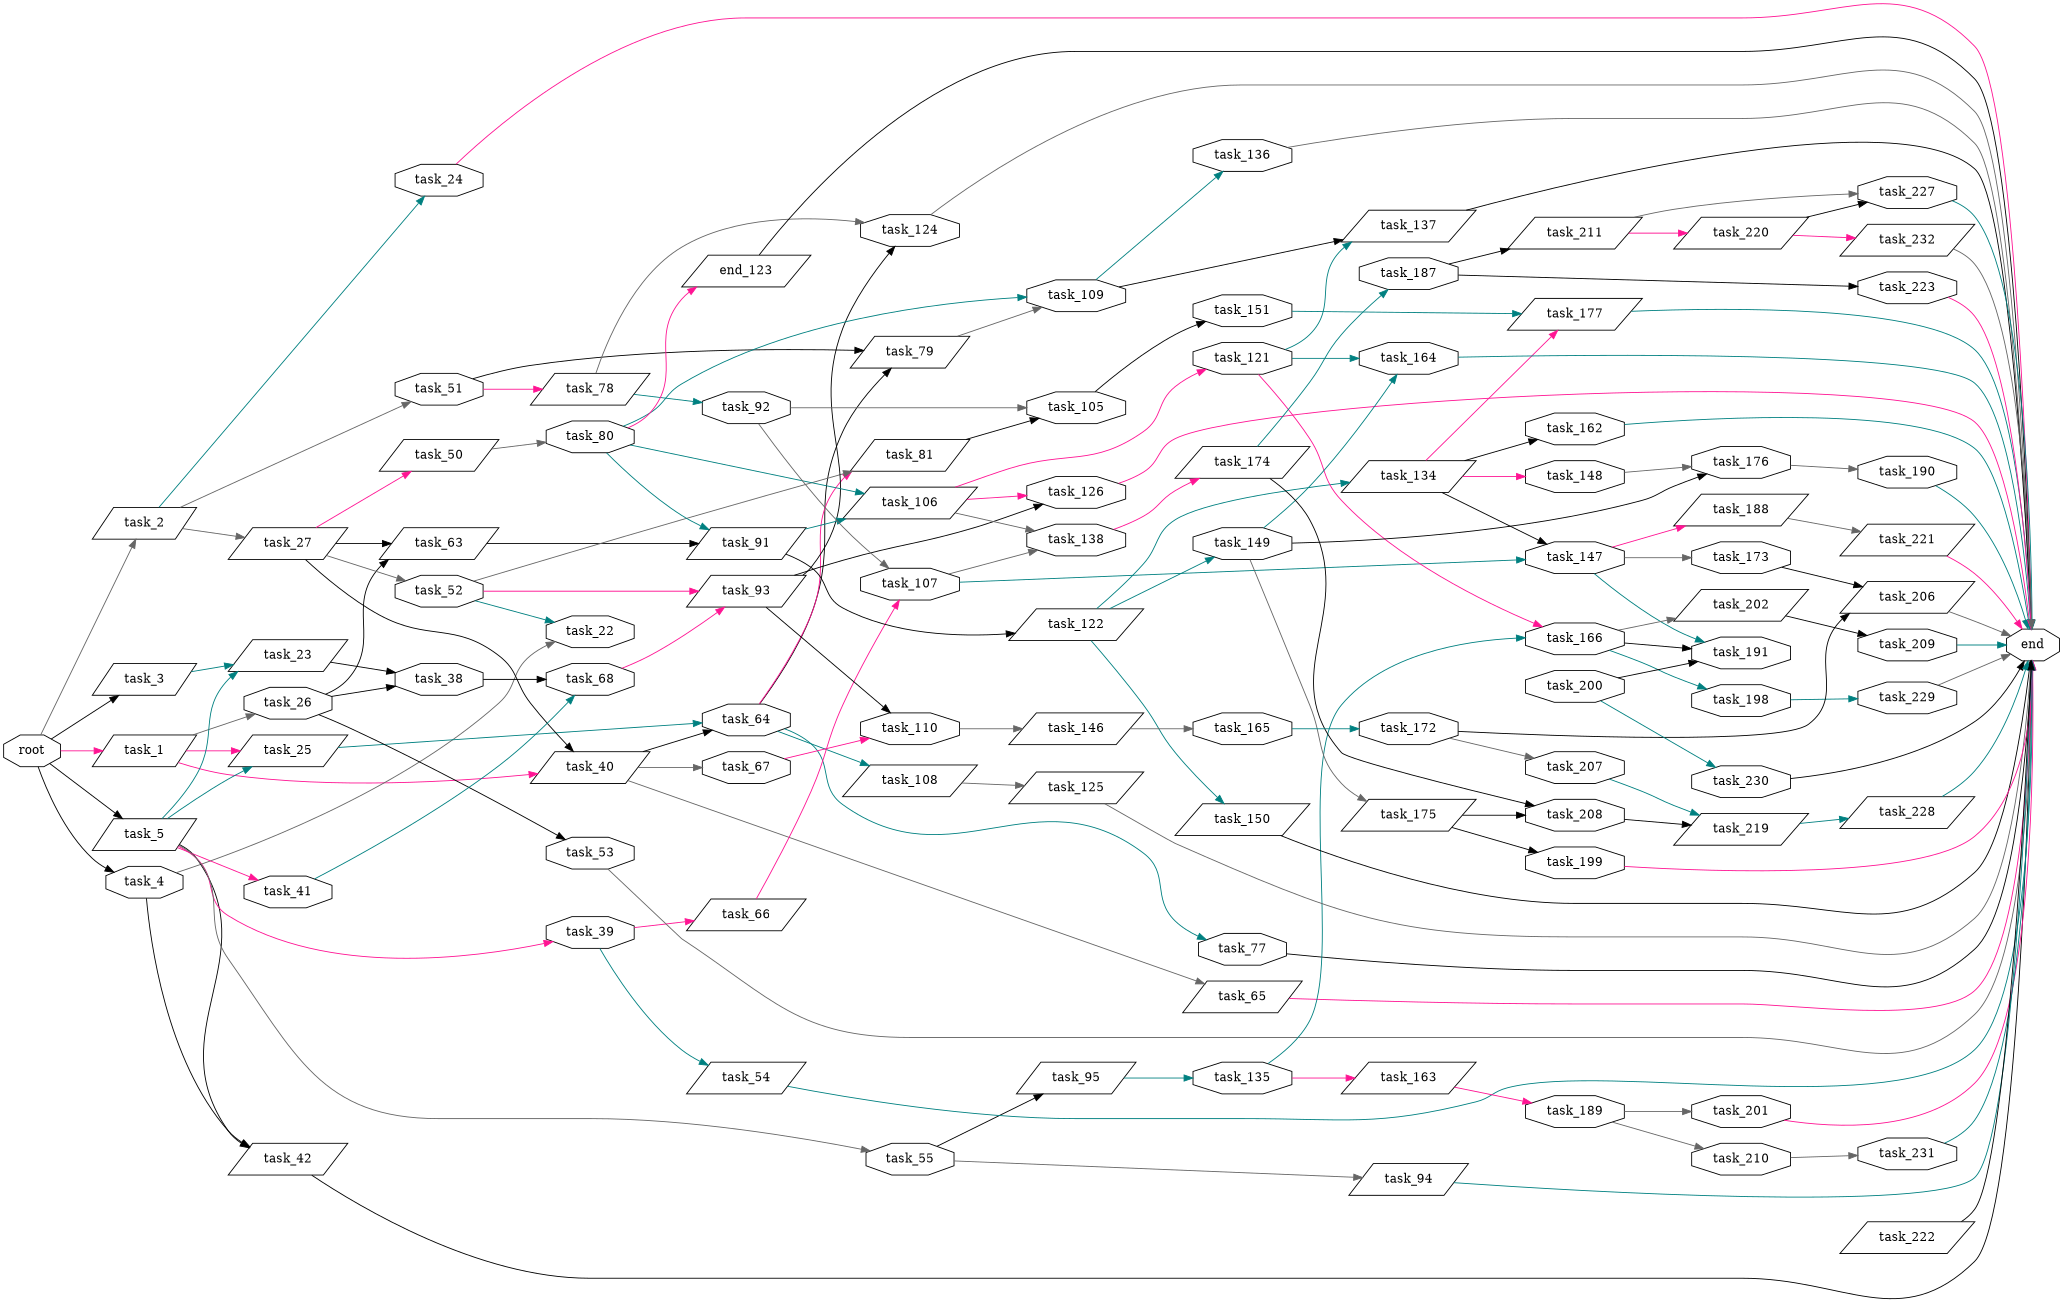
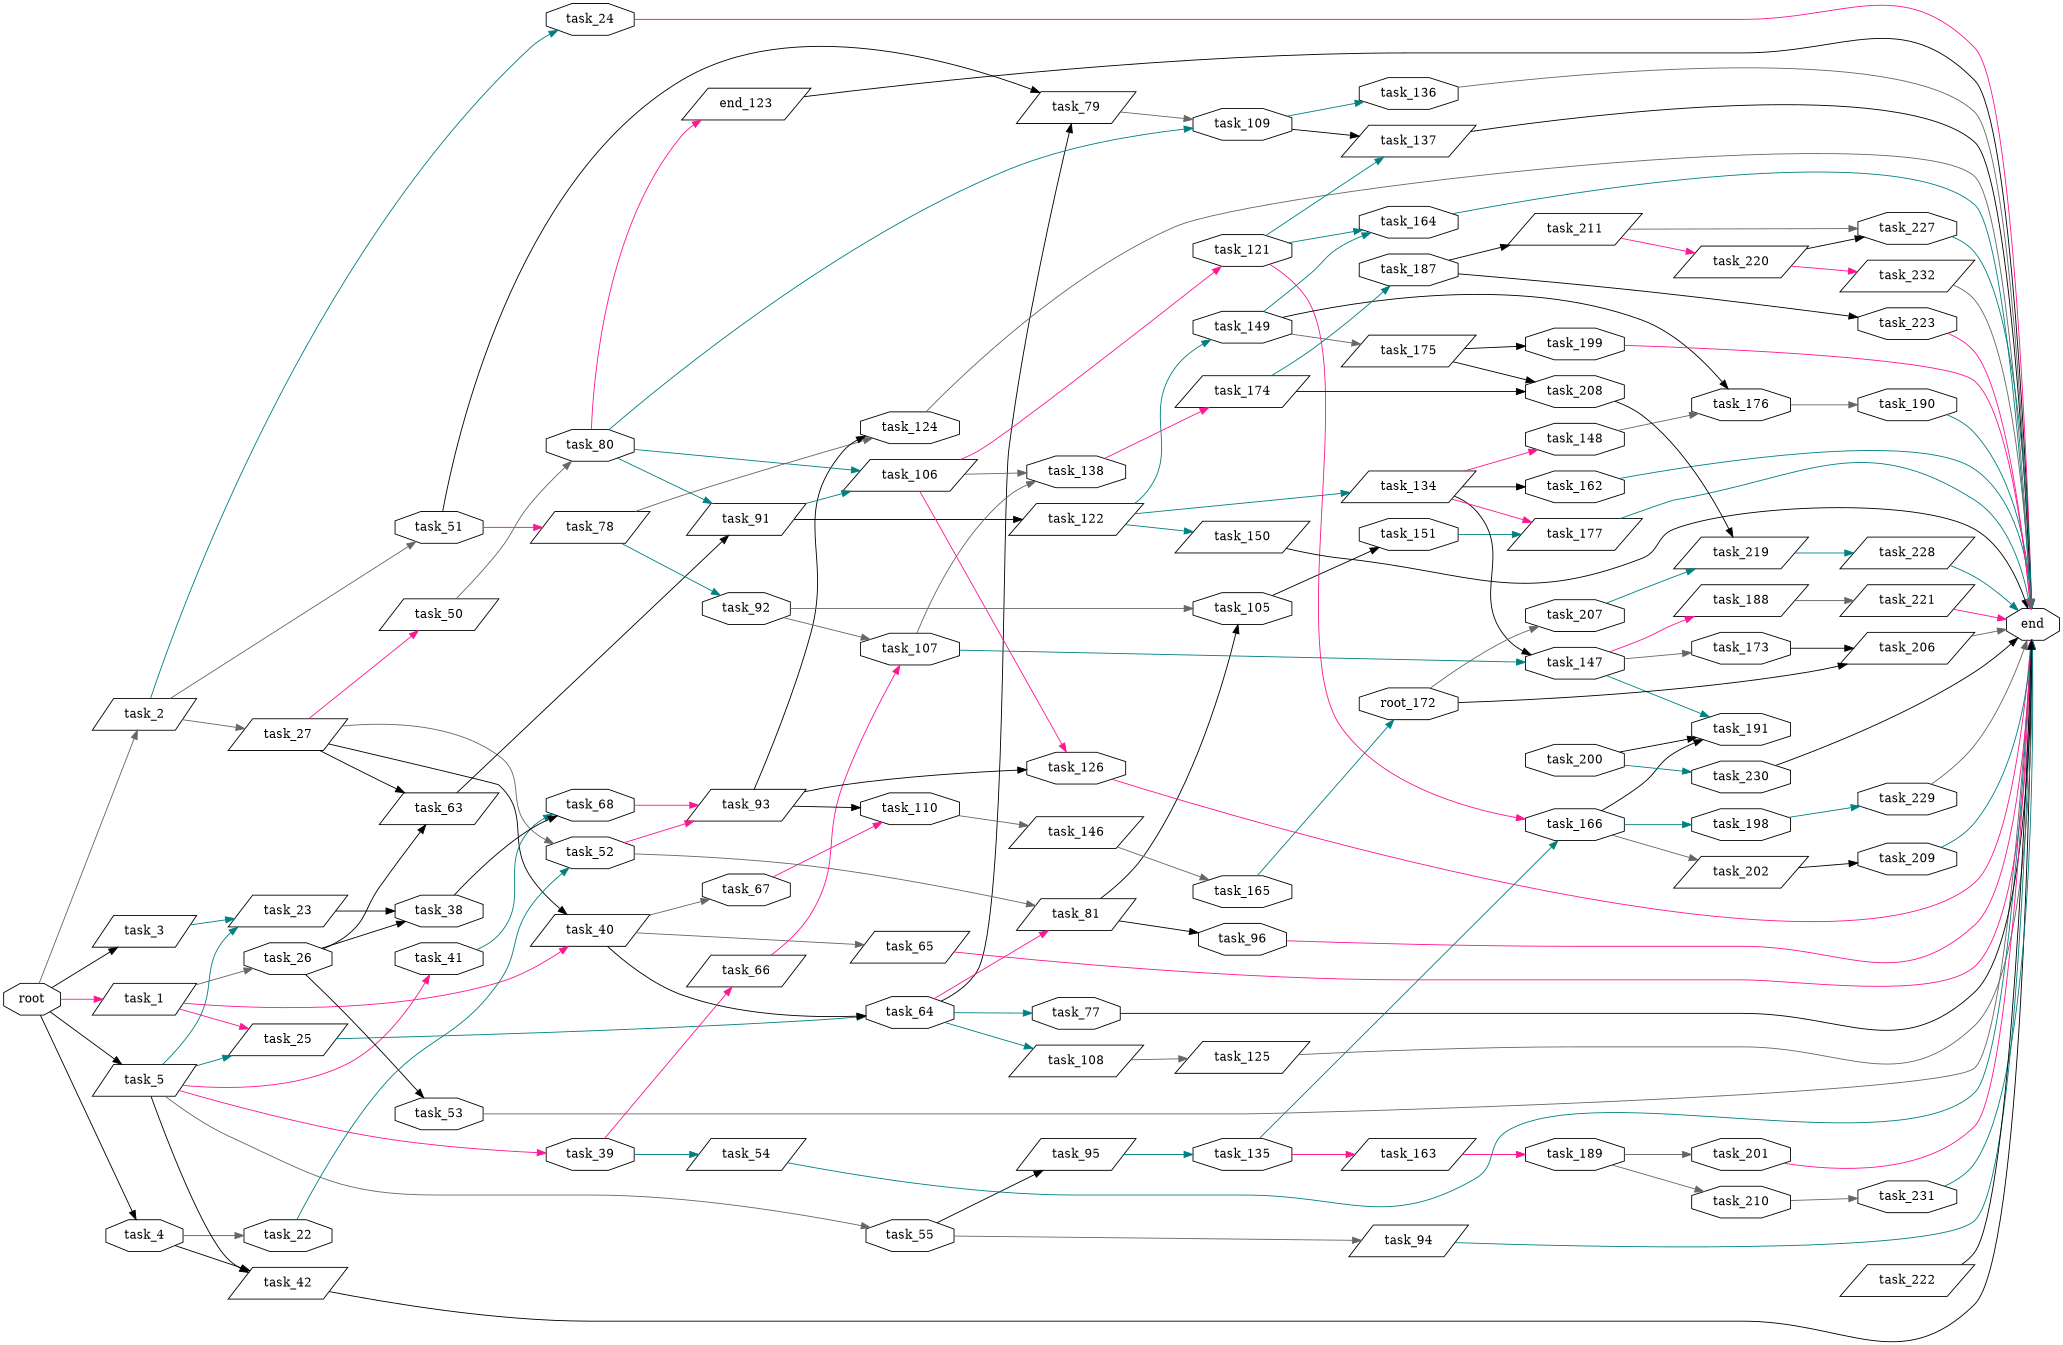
edge "task_52" -> "task_22": reversed
node "task_172": label "task_172" -> "root_172"
node "task_96": added
